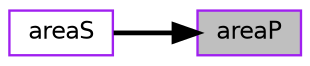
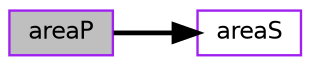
edge "areaS" -> "areaP": reversed
